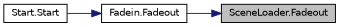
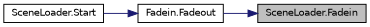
node "Start.Start": label "Start.Start" -> "SceneLoader.Start"
node "SceneLoader.Fadeout": label "SceneLoader.Fadeout" -> "SceneLoader.Fadein"
